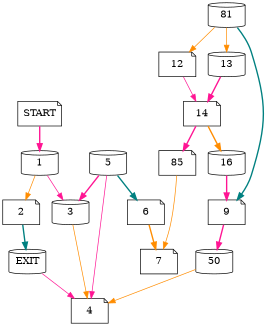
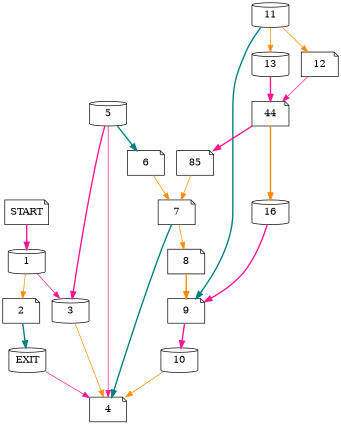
node "81": label "81" -> "11"
node "14": label "14" -> "44"
edge "6" -> "7": style bold -> solid
node "8": added
node "50": label "50" -> "10"
edge "7" -> "4": added
